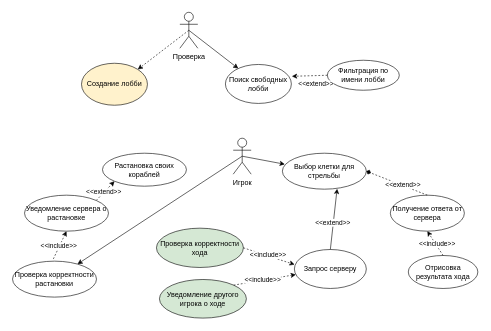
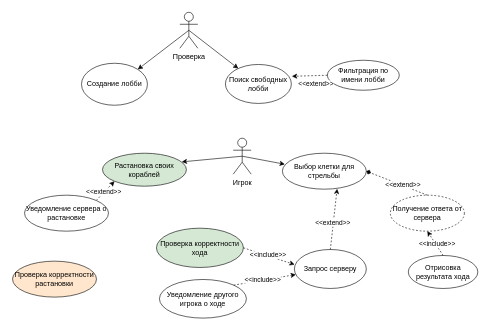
edge "Проверка" -> "Создание лобби": style dashed -> solid
node "Создание лобби": fillcolor #fff2cc -> #ffffff
node "Растановка своих кораблей": fillcolor #ffffff -> #d5e8d4
edge "Игрок" -> "Проверка корректности растановки": now "Игрок" -> "Растановка своих кораблей"
node "Получение ответа от сервера": style solid -> dashed
edge "Запрос серверу" -> "Выбор клетки для стрельбы": style solid -> dashed
edge "Проверка корректности растановки" -> "Уведомление сервера о растановке": removed, label "<<include>>"
node "Проверка корректности растановки": fillcolor #ffffff -> #ffe6cc
node "Уведомление другого игрока о ходе": fillcolor #d5e8d4 -> #ffffff
